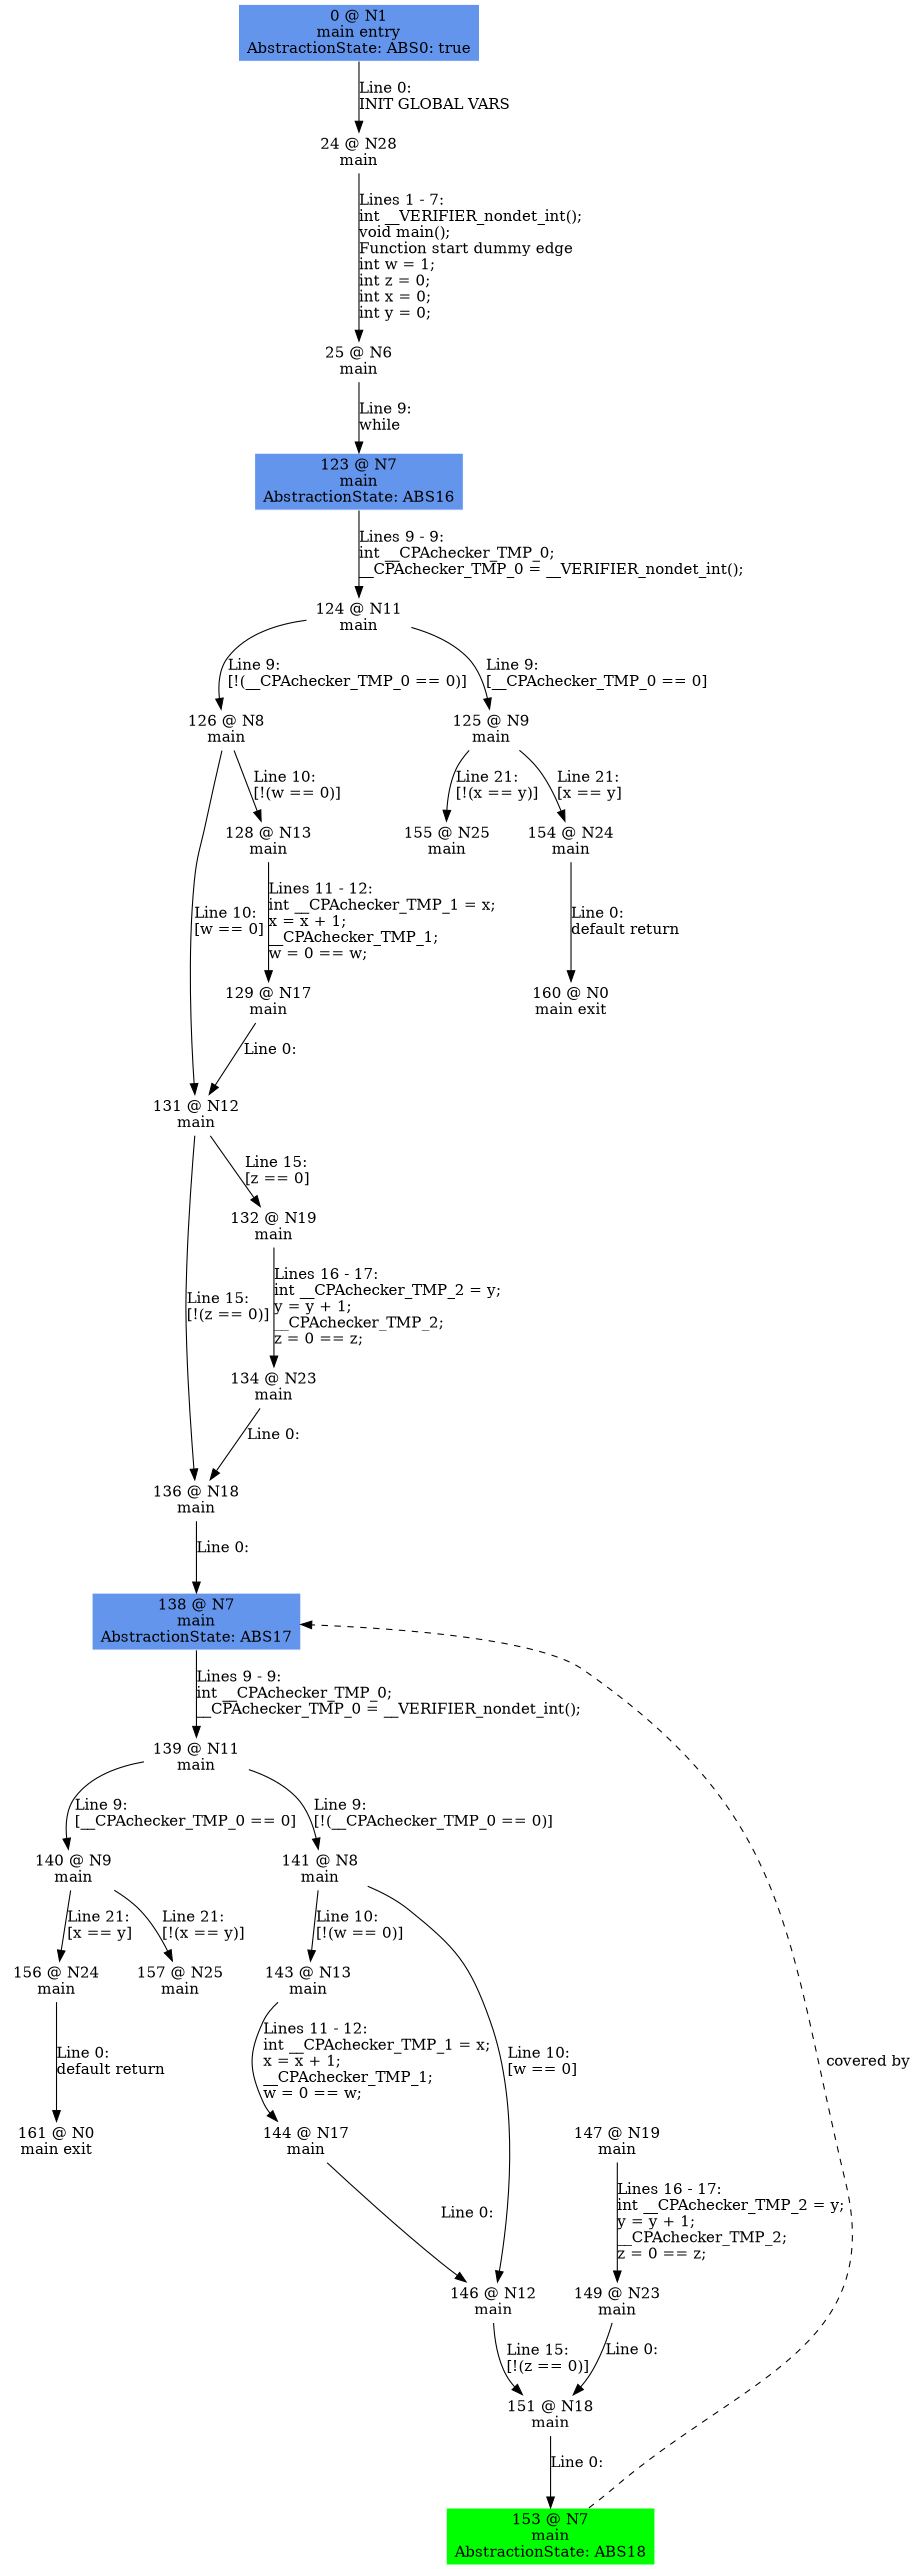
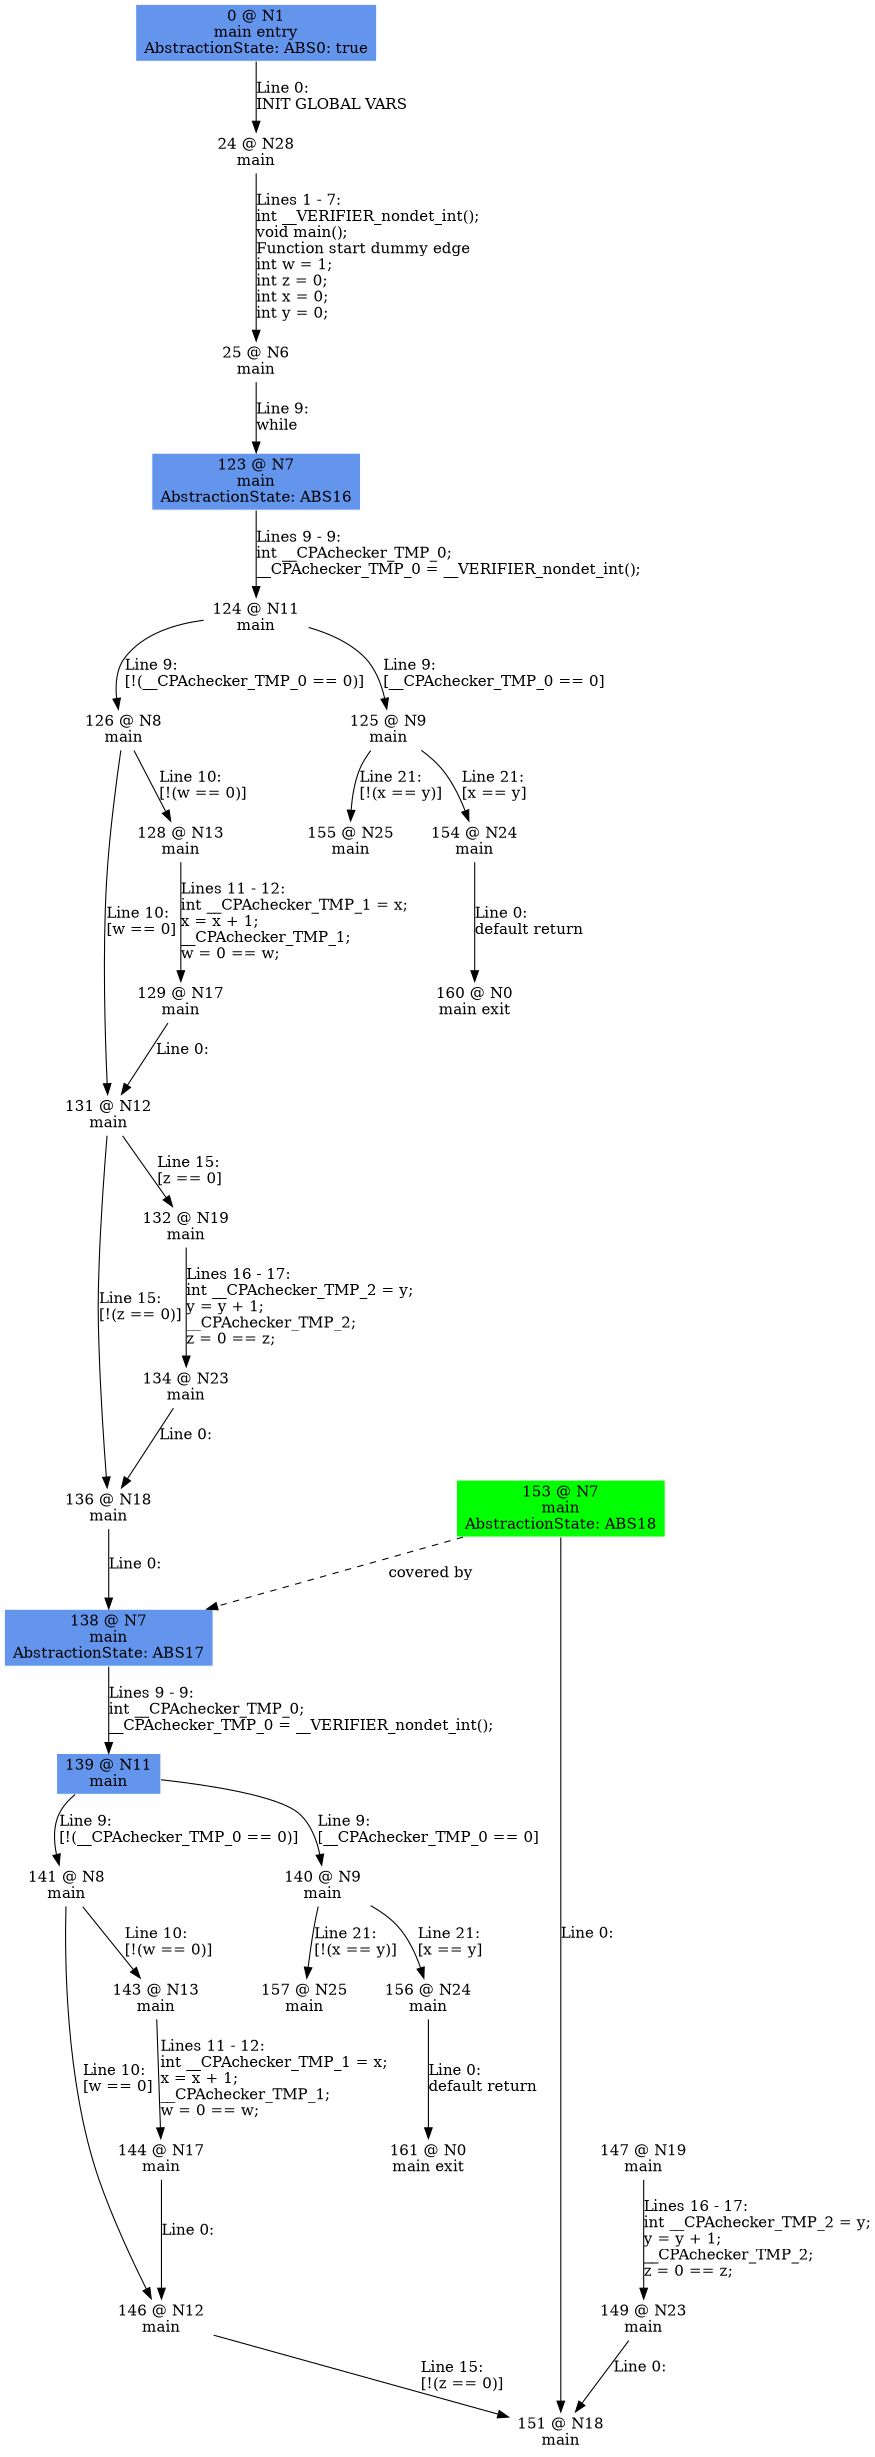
node "139 @ N11 main": fillcolor white -> cornflowerblue
edge "151 @ N18 main" -> "153 @ N7 main AbstractionState: ABS18": reversed
